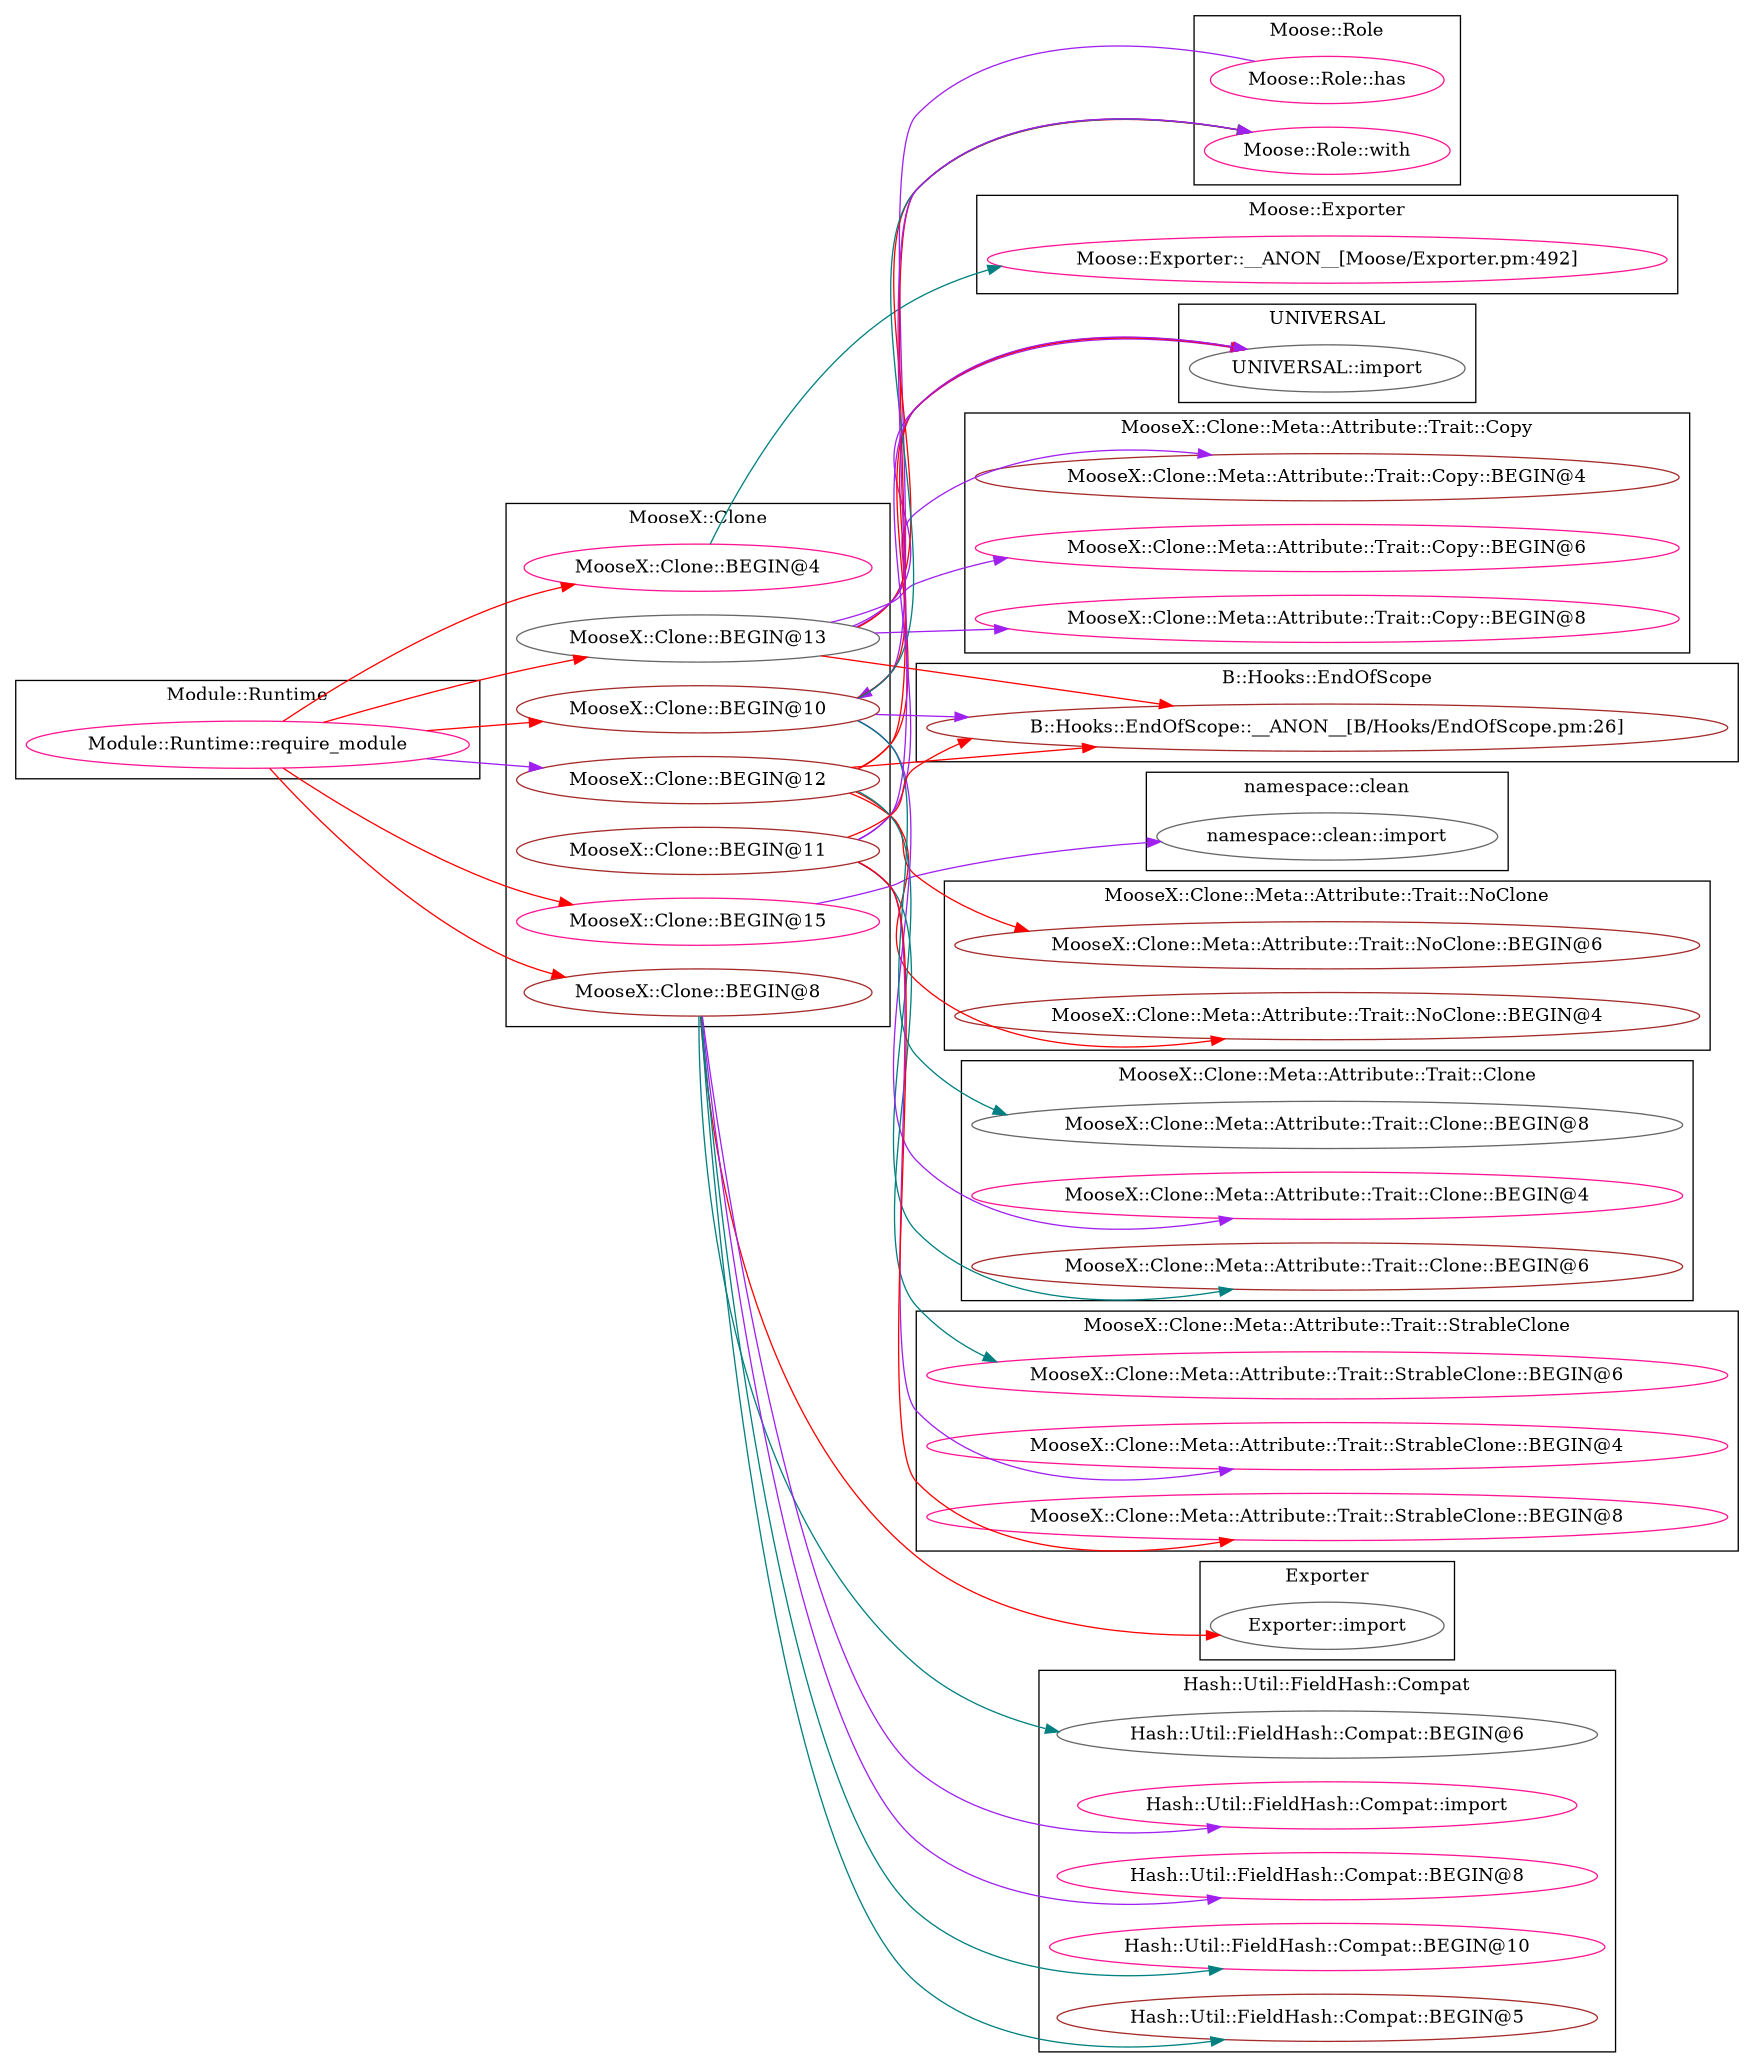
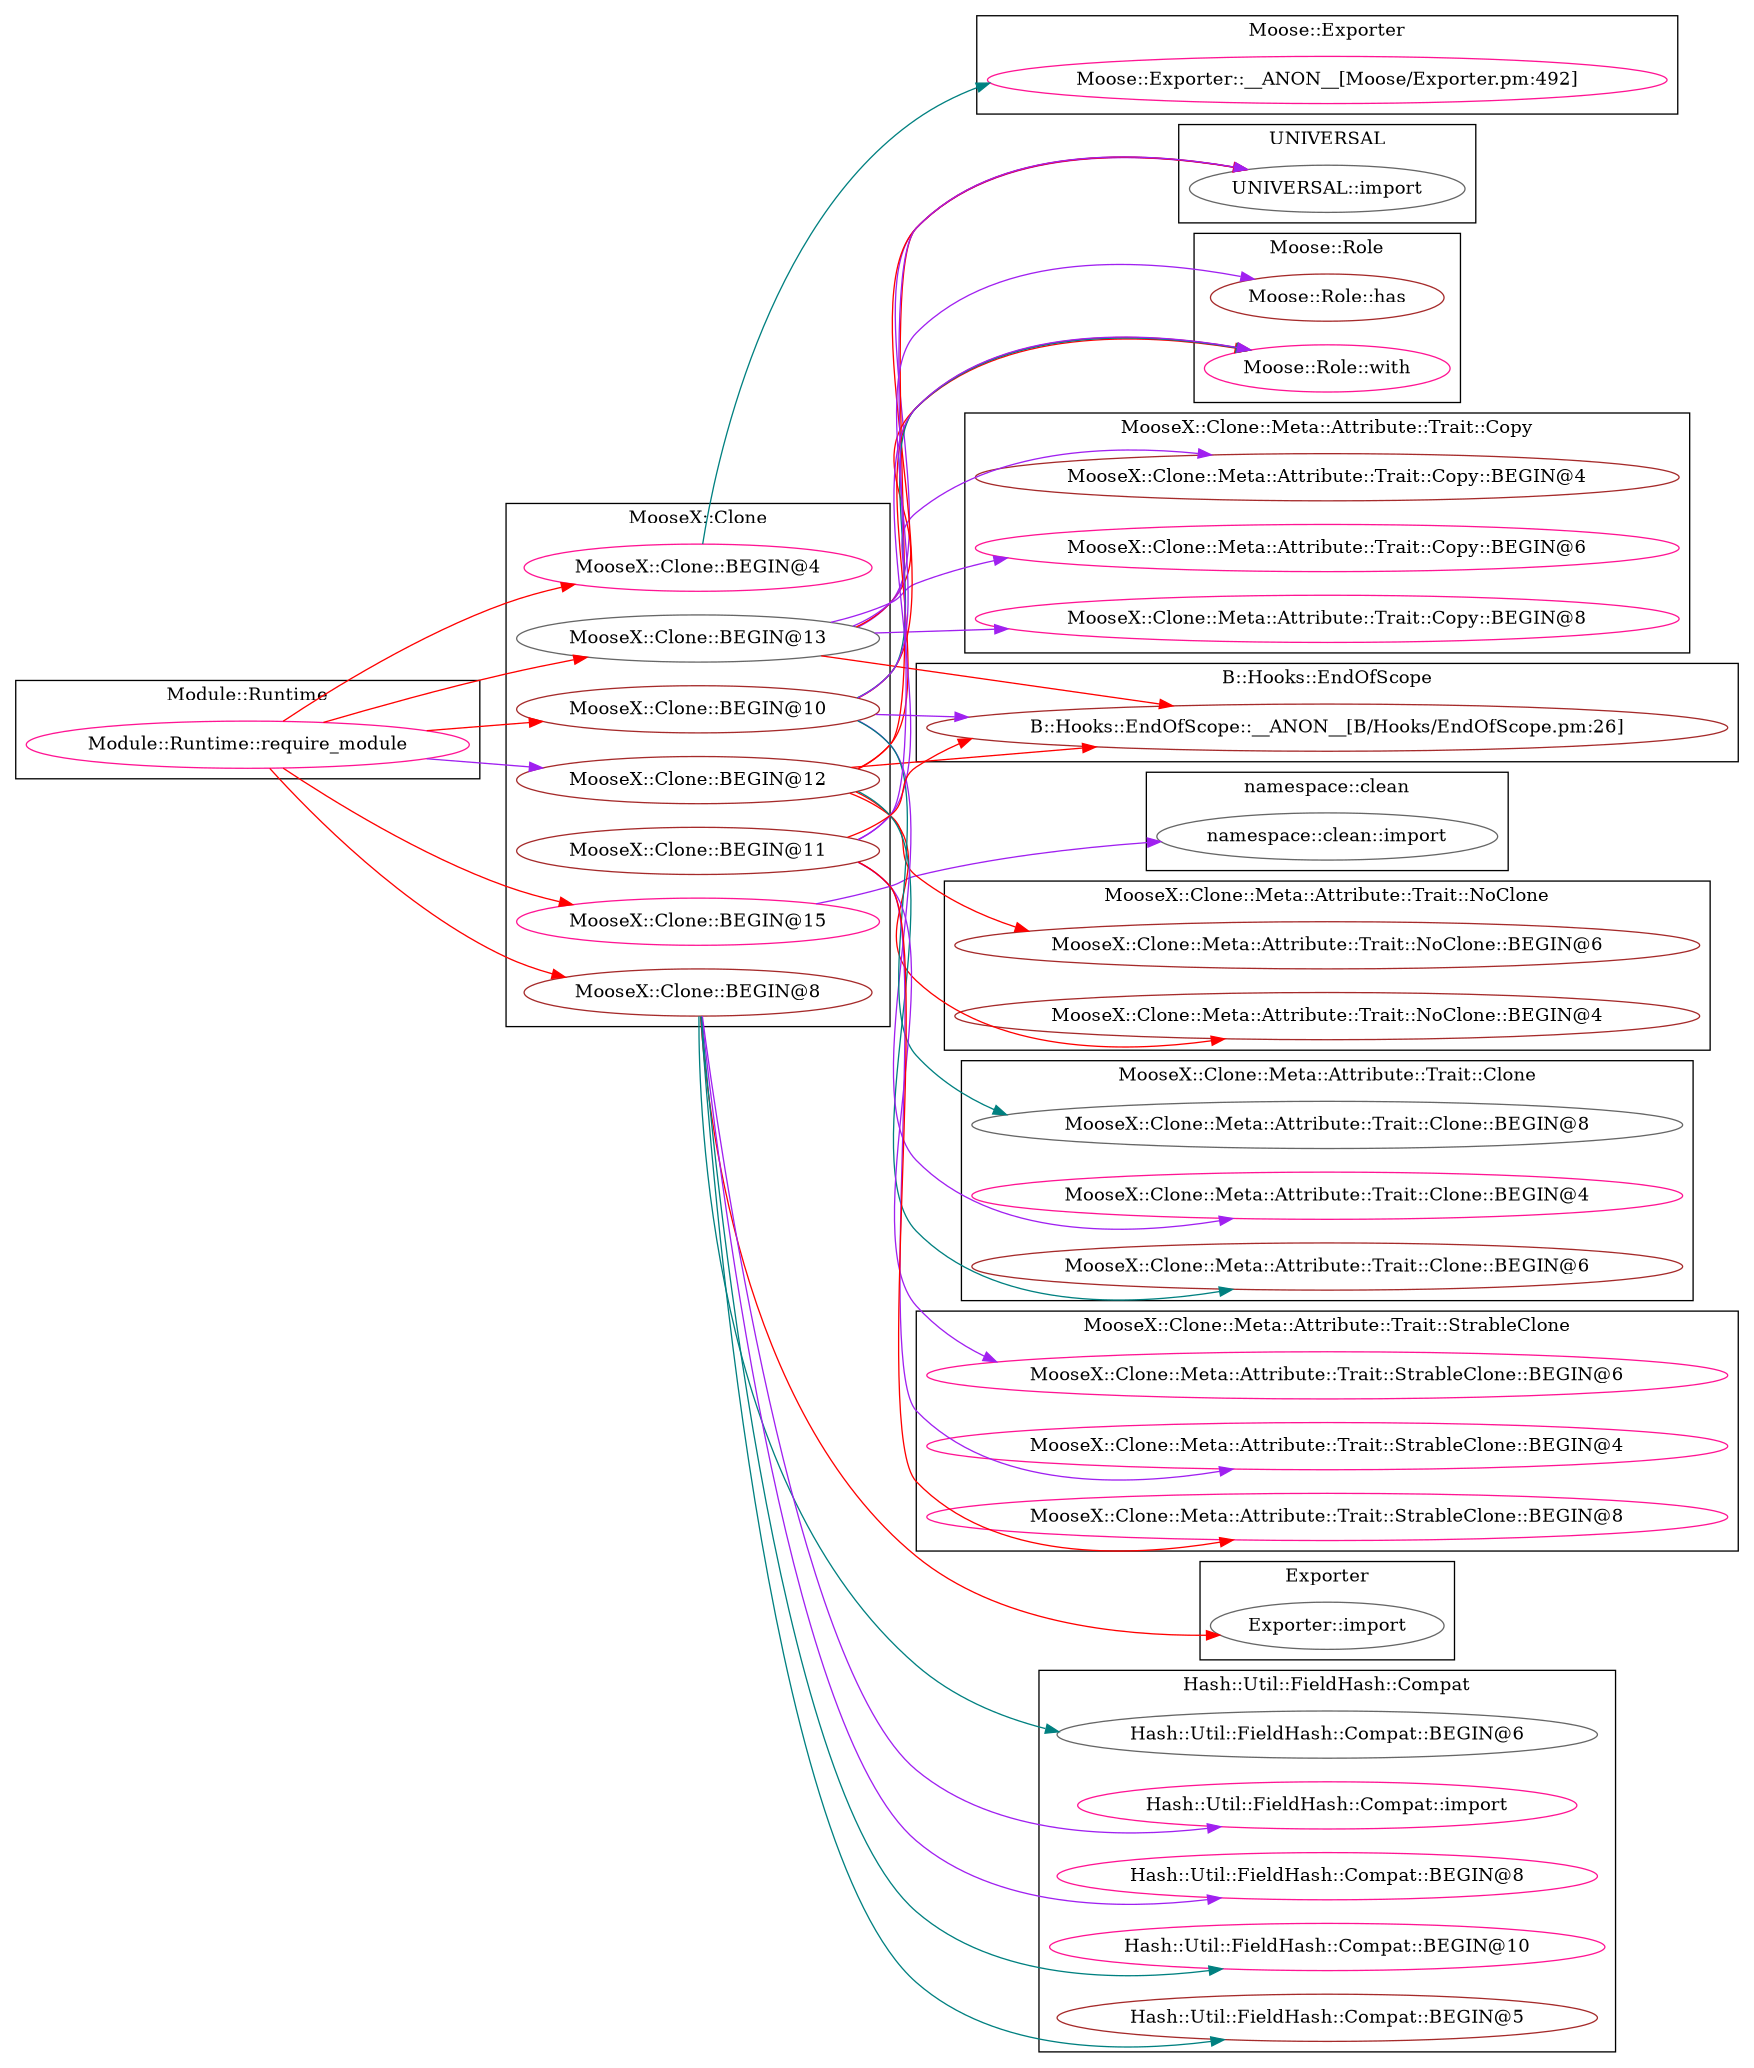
node "Moose::Role::has": color deeppink -> brown
edge "Moose::Role::has" -> "MooseX::Clone::BEGIN@10": reversed
edge "MooseX::Clone::BEGIN@11" -> "MooseX::Clone::Meta::Attribute::Trait::StrableClone::BEGIN@6": color teal -> purple
